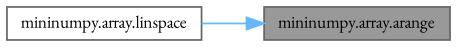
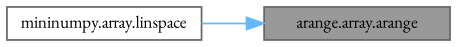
node "mininumpy.array.arange": label "mininumpy.array.arange" -> "arange.array.arange"
